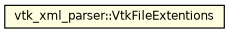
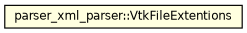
node "vtk_xml_parser::VtkFileExtentions": label "vtk_xml_parser::VtkFileExtentions" -> "parser_xml_parser::VtkFileExtentions"
